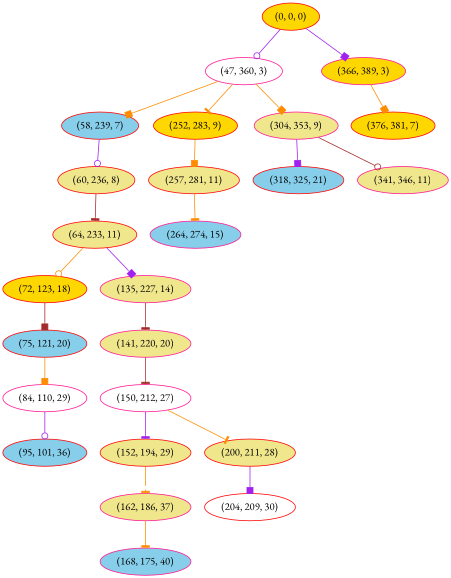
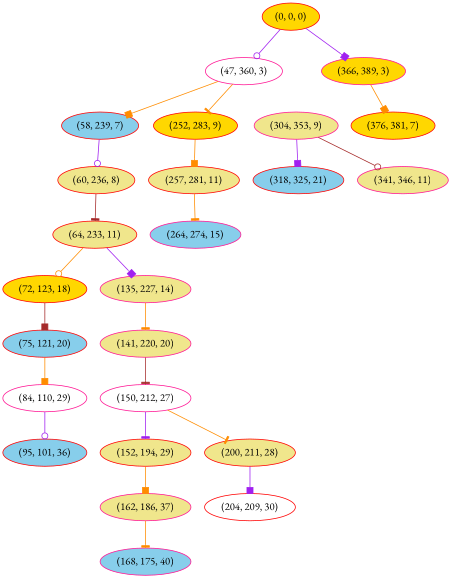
edge "(47, 360, 3)" -> "(304, 353, 9)": removed
edge "(135, 227, 14)" -> "(141, 220, 20)": color brown -> darkorange
edge "(152, 194, 29)" -> "(162, 186, 37)": arrowhead tee -> box
